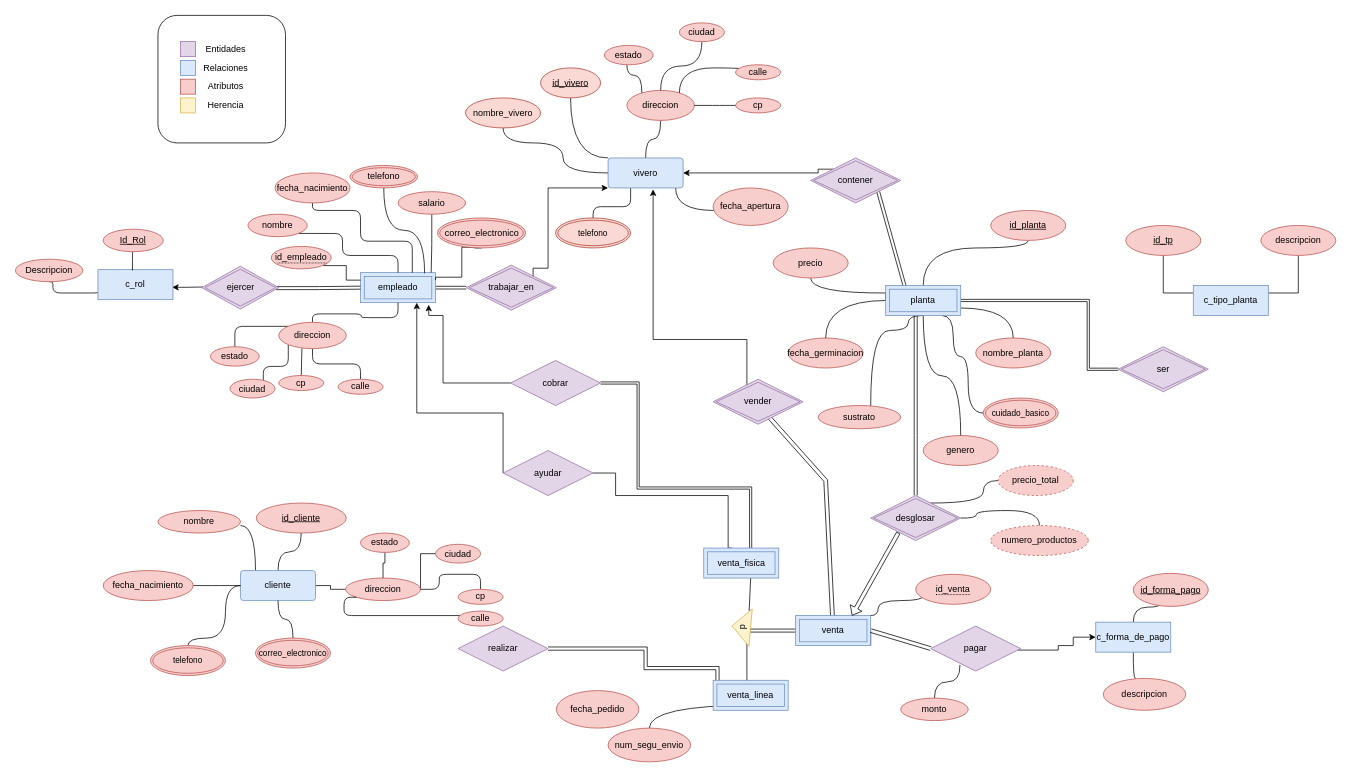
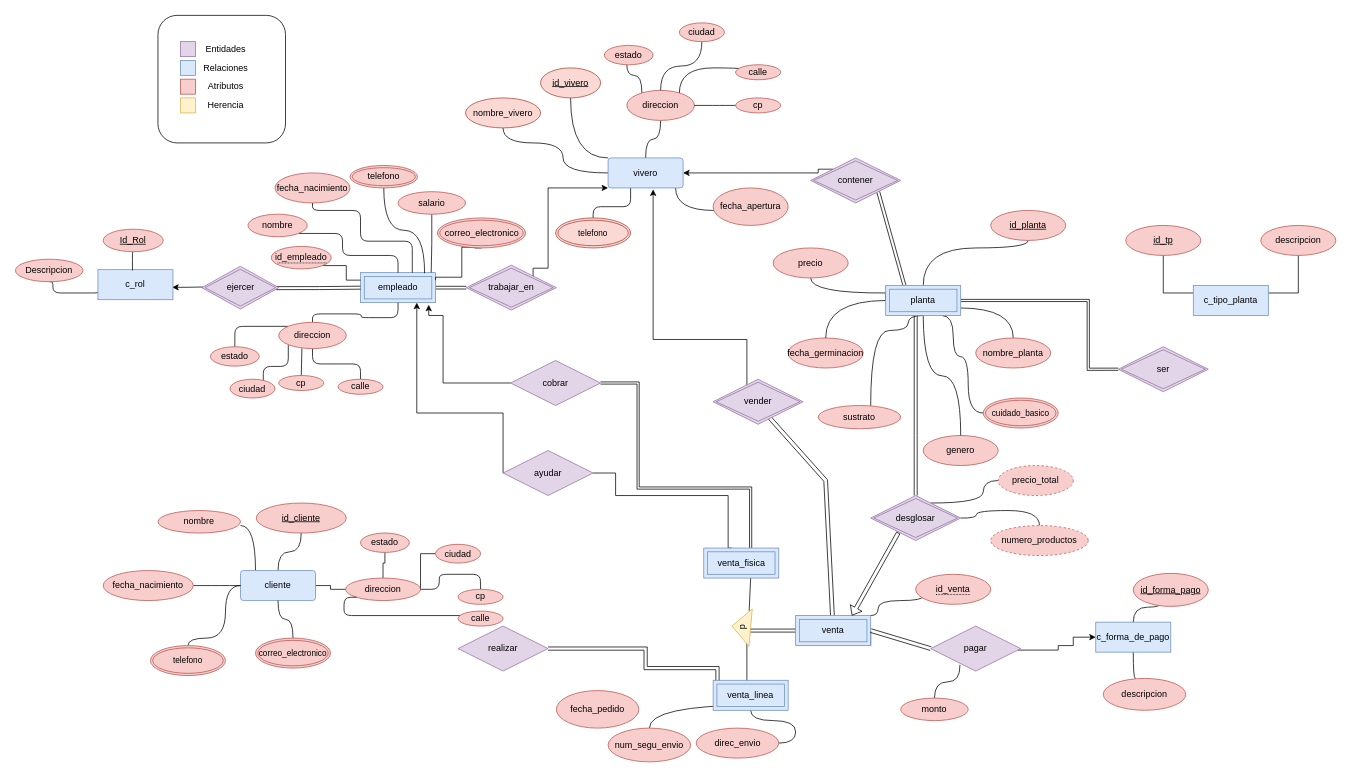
edge "venta_linea" -- "direc_envio": added
node "direc_envio": added
